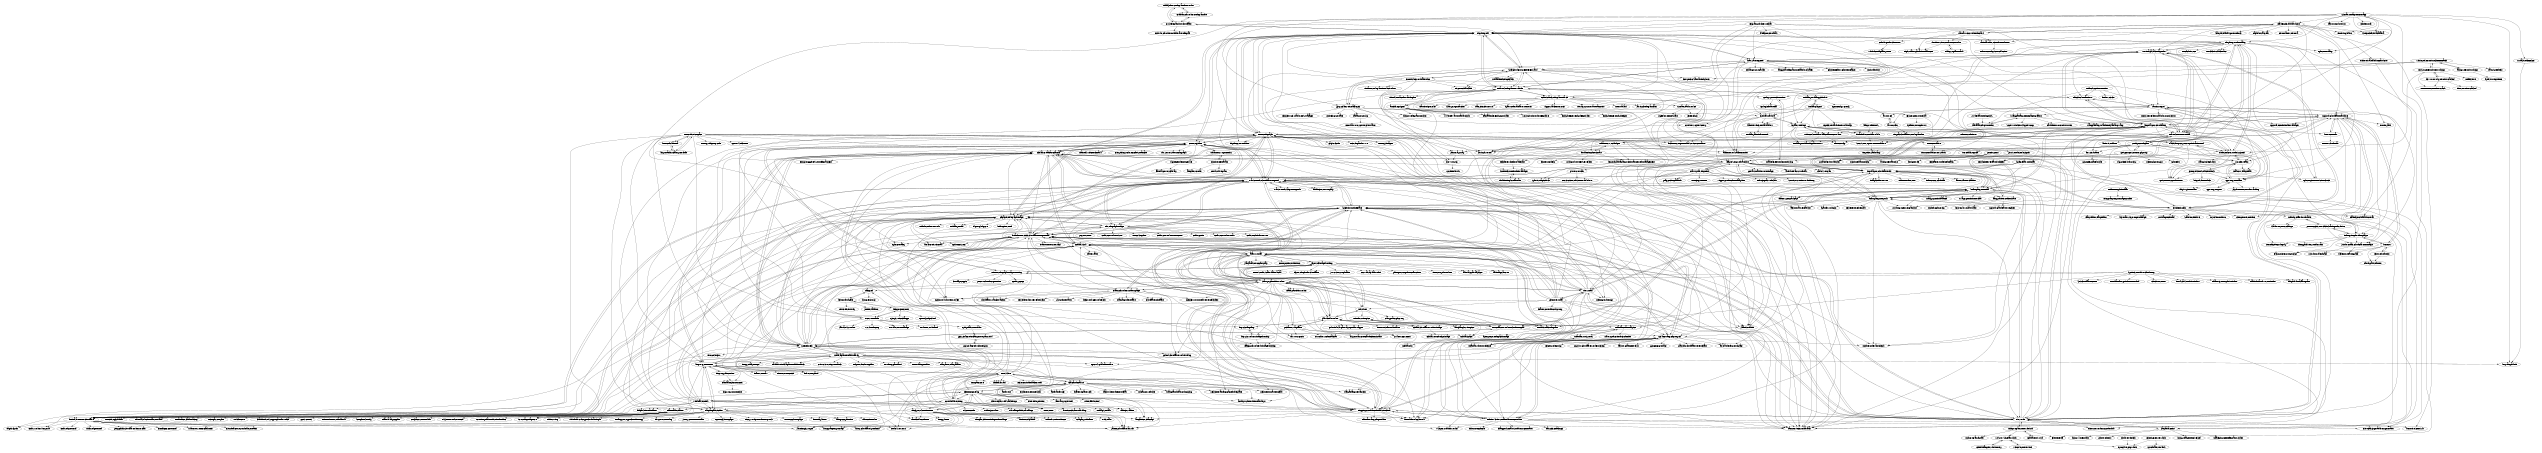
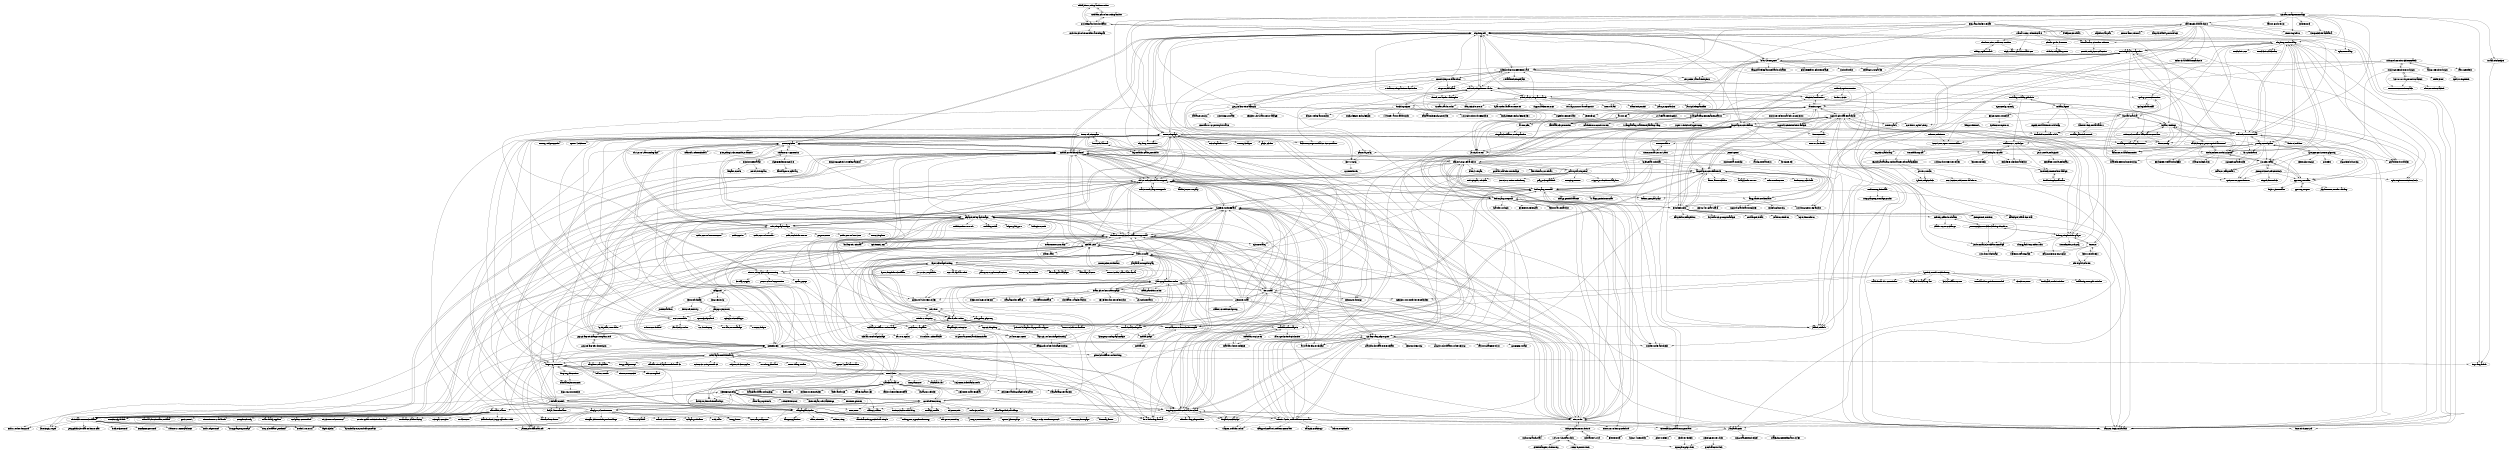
node "RebornQ/Emby-icon-collection": label "RebornQ/Emby-icon-collection" -> "Gemini/Emby-icon-collection"
edge "MXCCO/lxdpro" -> "zhuima/awesome-cloudflare": now "openRin/Rin" -> "zhuima/awesome-cloudflare"
